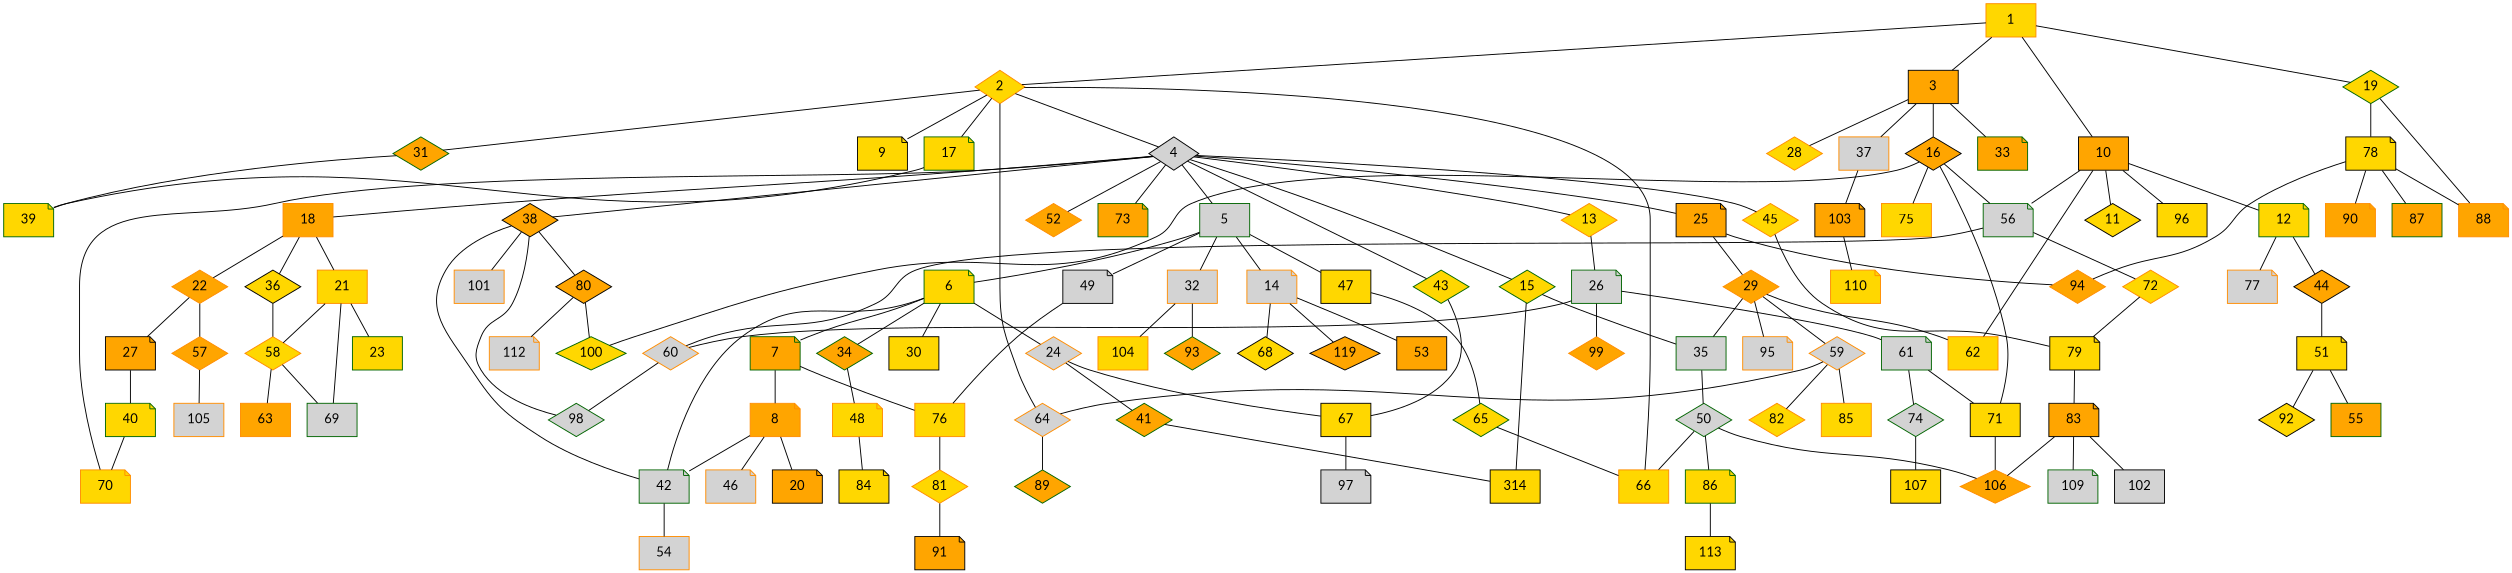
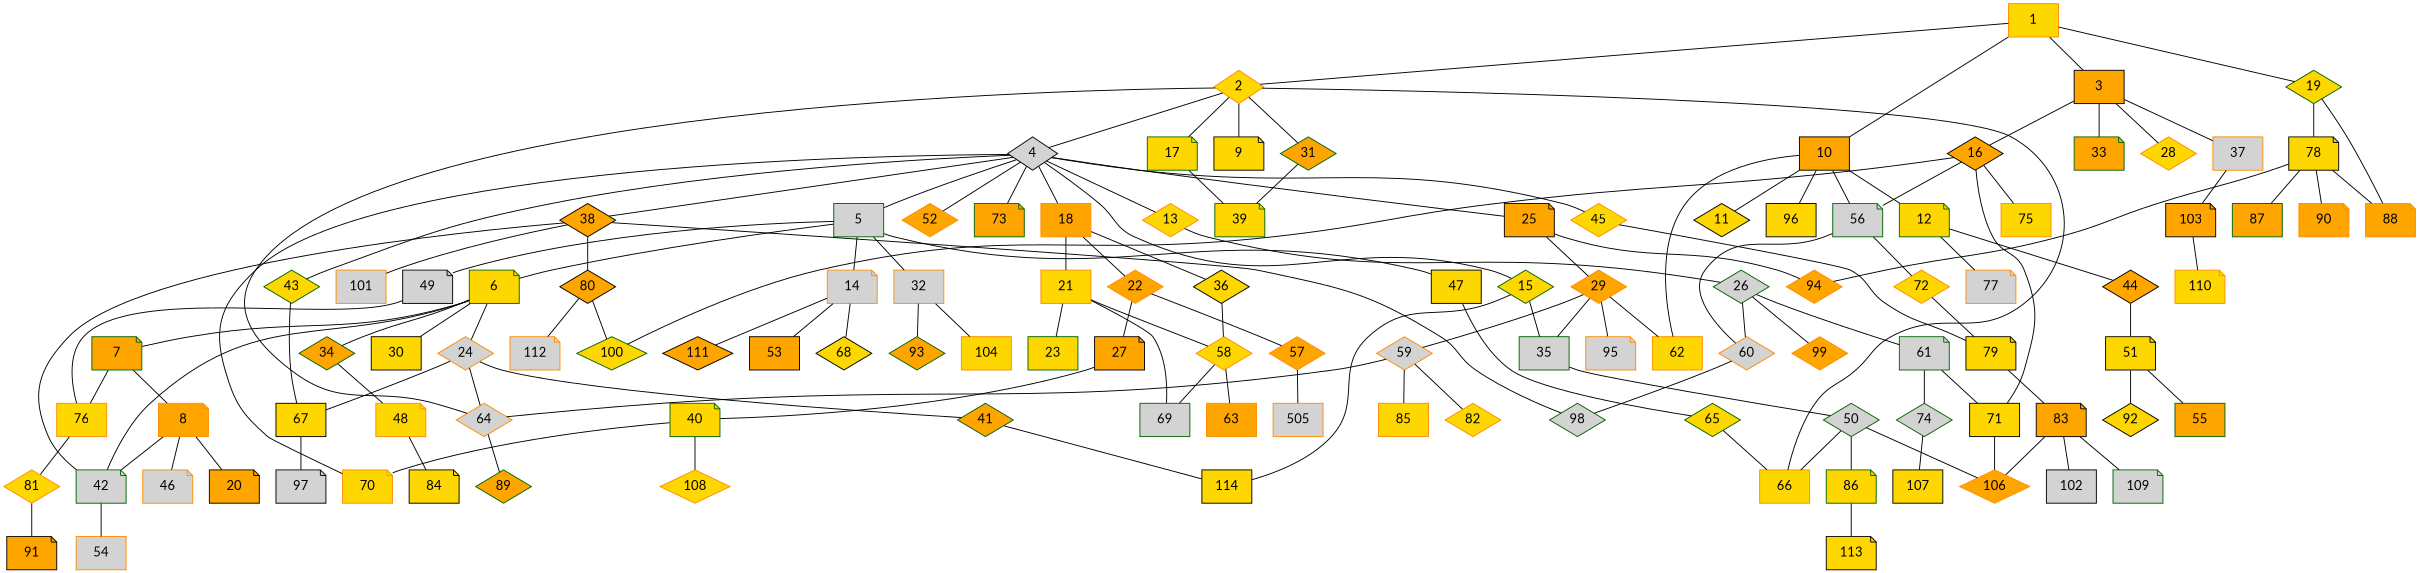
node "26": shape note -> diamond
node "119": label "119" -> "111"
edge "24" -- "64": added
node "105": label "105" -> "505"
node "108": added
node "314": label "314" -> "114"
